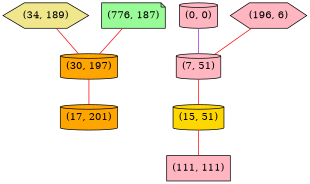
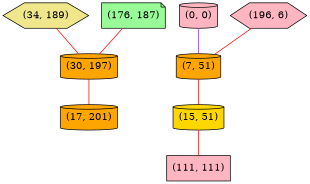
node "(776, 187)": label "(776, 187)" -> "(176, 187)"
node "(7, 51)": fillcolor lightpink -> orange
